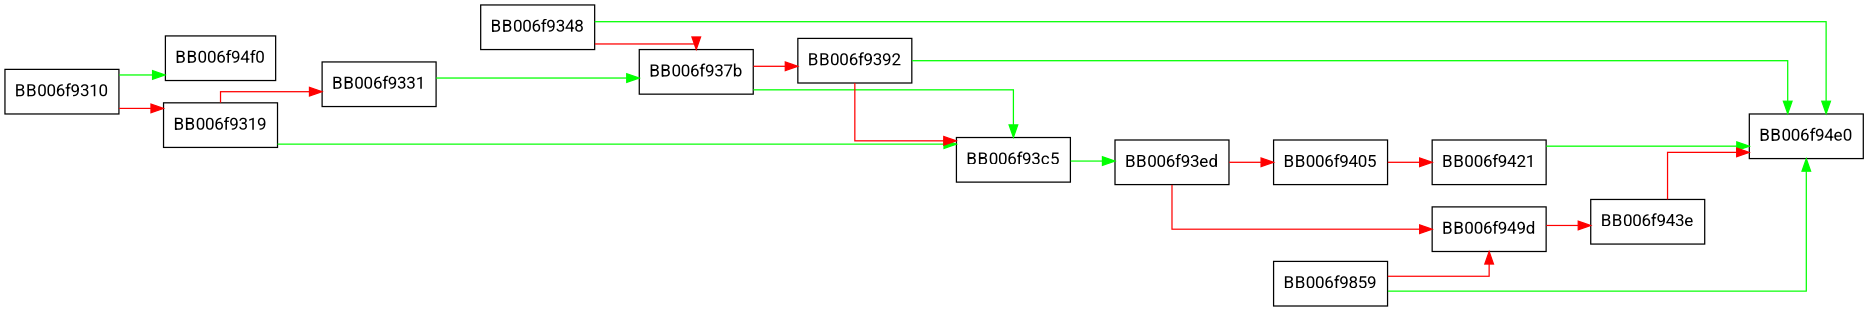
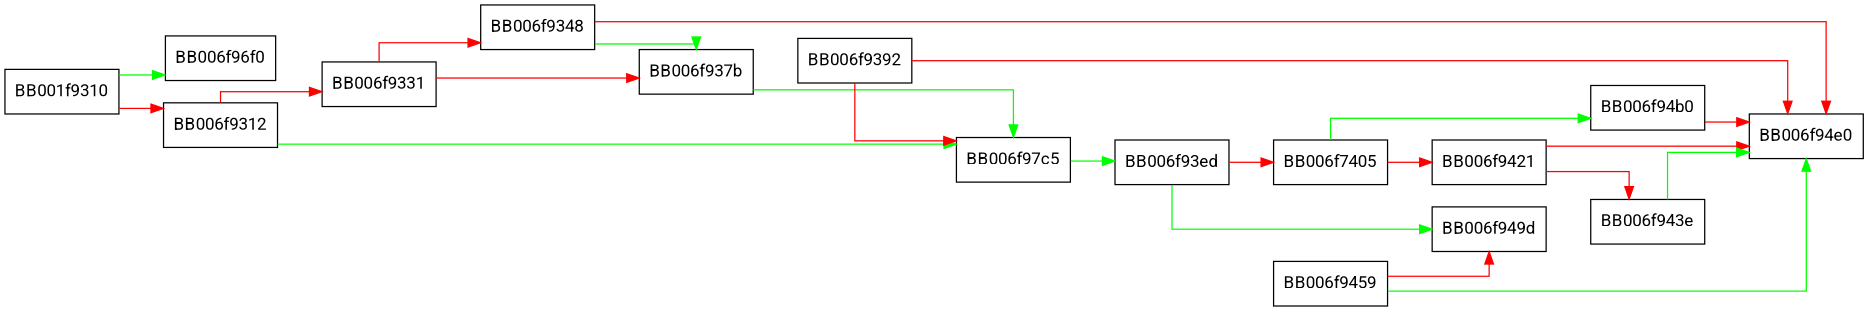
edge "BB006f9348" -> "BB006f94e0": color green -> red
edge "BB006f9331" -> "BB006f9348": added
edge "BB006f9348" -> "BB006f937b": color red -> green
node "BB006f94f0": label "BB006f94f0" -> "BB006f96f0"
edge "BB006f9392" -> "BB006f94e0": color green -> red
edge "BB006f937b" -> "BB006f9392": removed
edge "BB006f9331" -> "BB006f937b": color green -> red
node "BB006f9310": label "BB006f9310" -> "BB001f9310"
node "BB006f94b0": added
node "BB006f9319": label "BB006f9319" -> "BB006f9312"
edge "BB006f9421" -> "BB006f94e0": color green -> red
edge "BB006f943e" -> "BB006f94e0": color red -> green
node "BB006f93c5": label "BB006f93c5" -> "BB006f97c5"
node "BB006f9405": label "BB006f9405" -> "BB006f7405"
edge "BB006f949d" -> "BB006f943e": now "BB006f9421" -> "BB006f943e"
edge "BB006f93ed" -> "BB006f949d": color red -> green
node "BB006f9859": label "BB006f9859" -> "BB006f9459"
